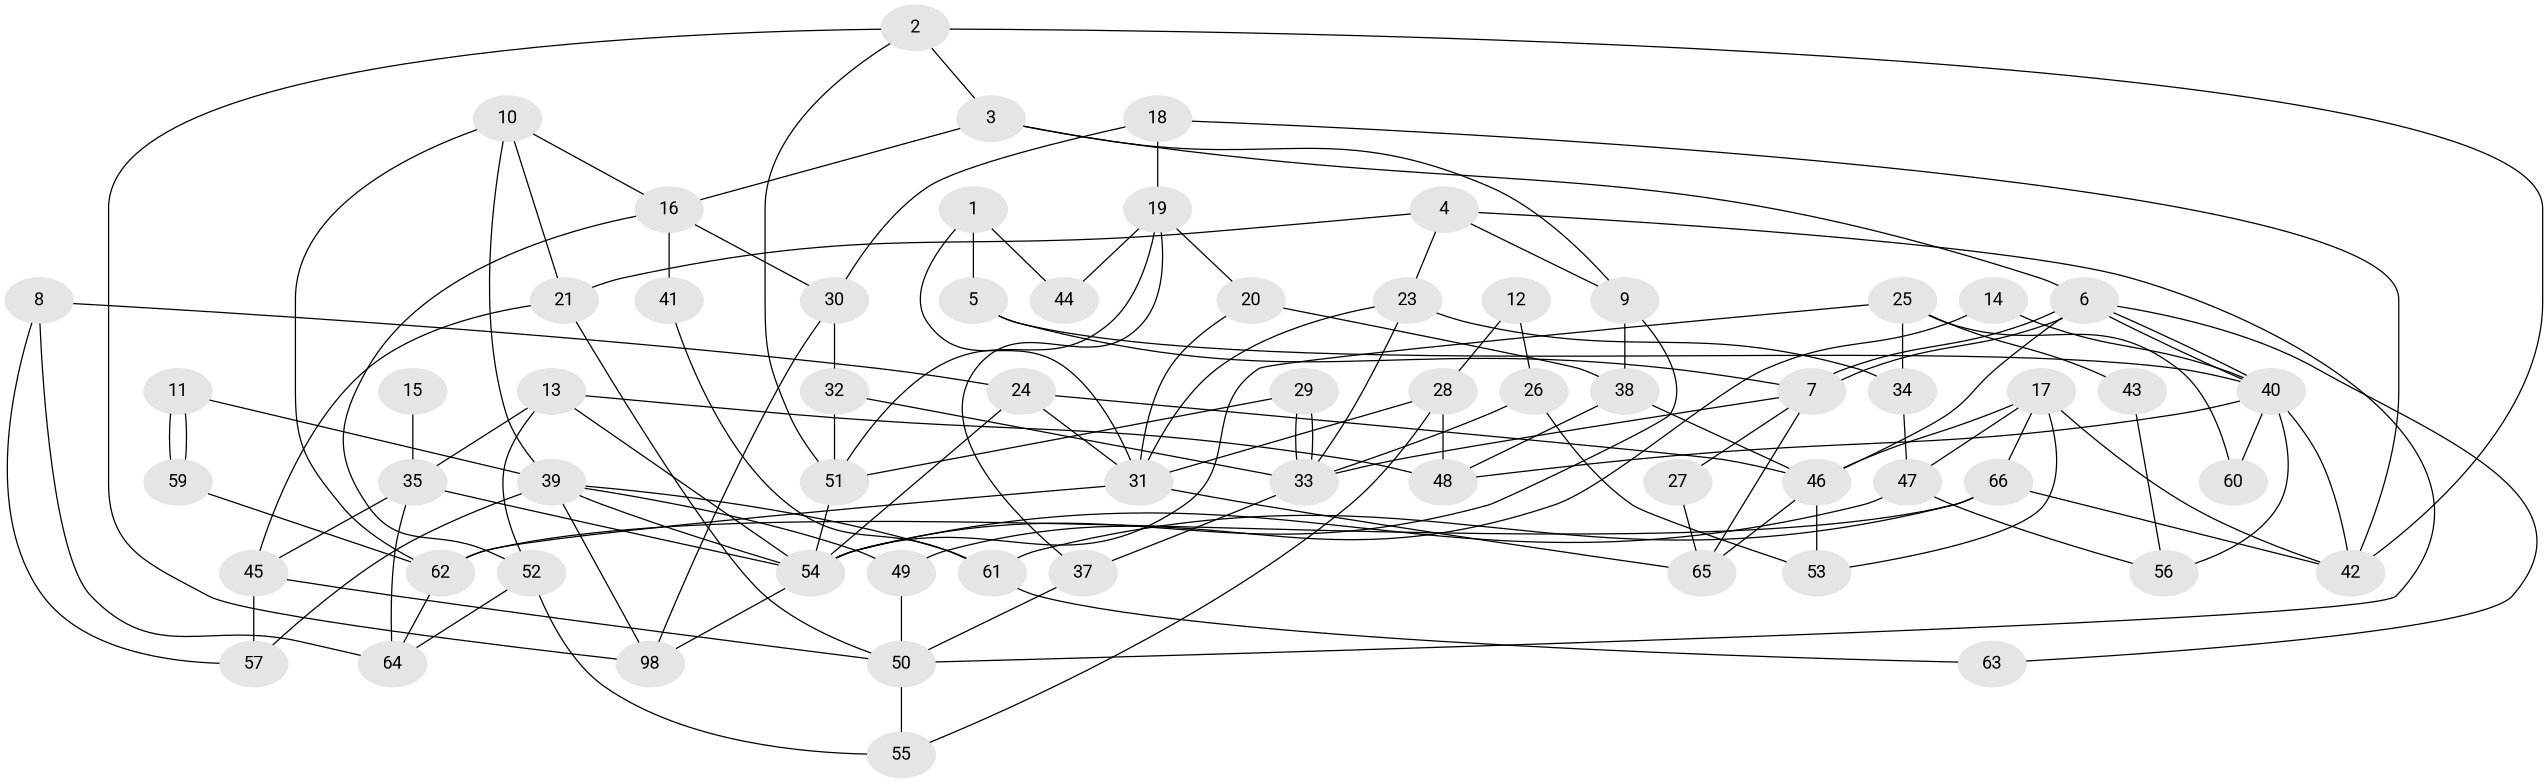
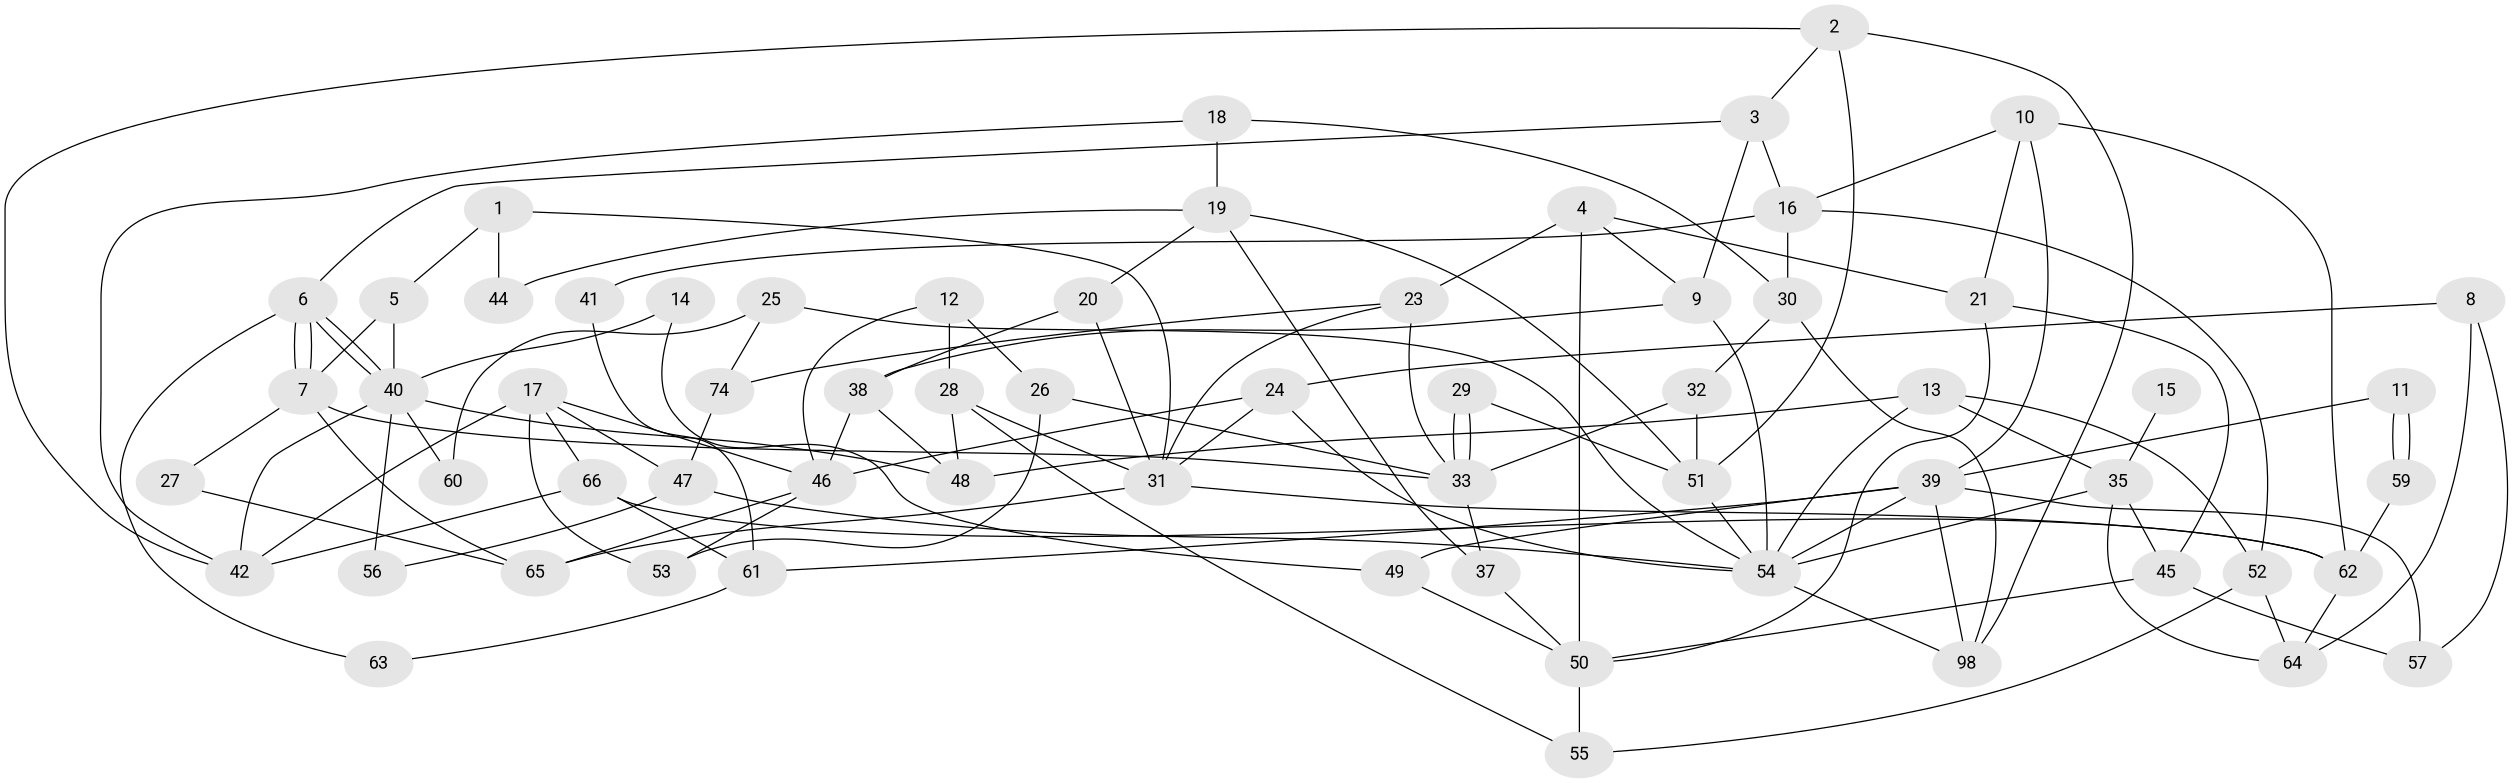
node "34": label "34" -> "74"
node "43": removed
edge "6" -- "46": now "12" -- "46"
